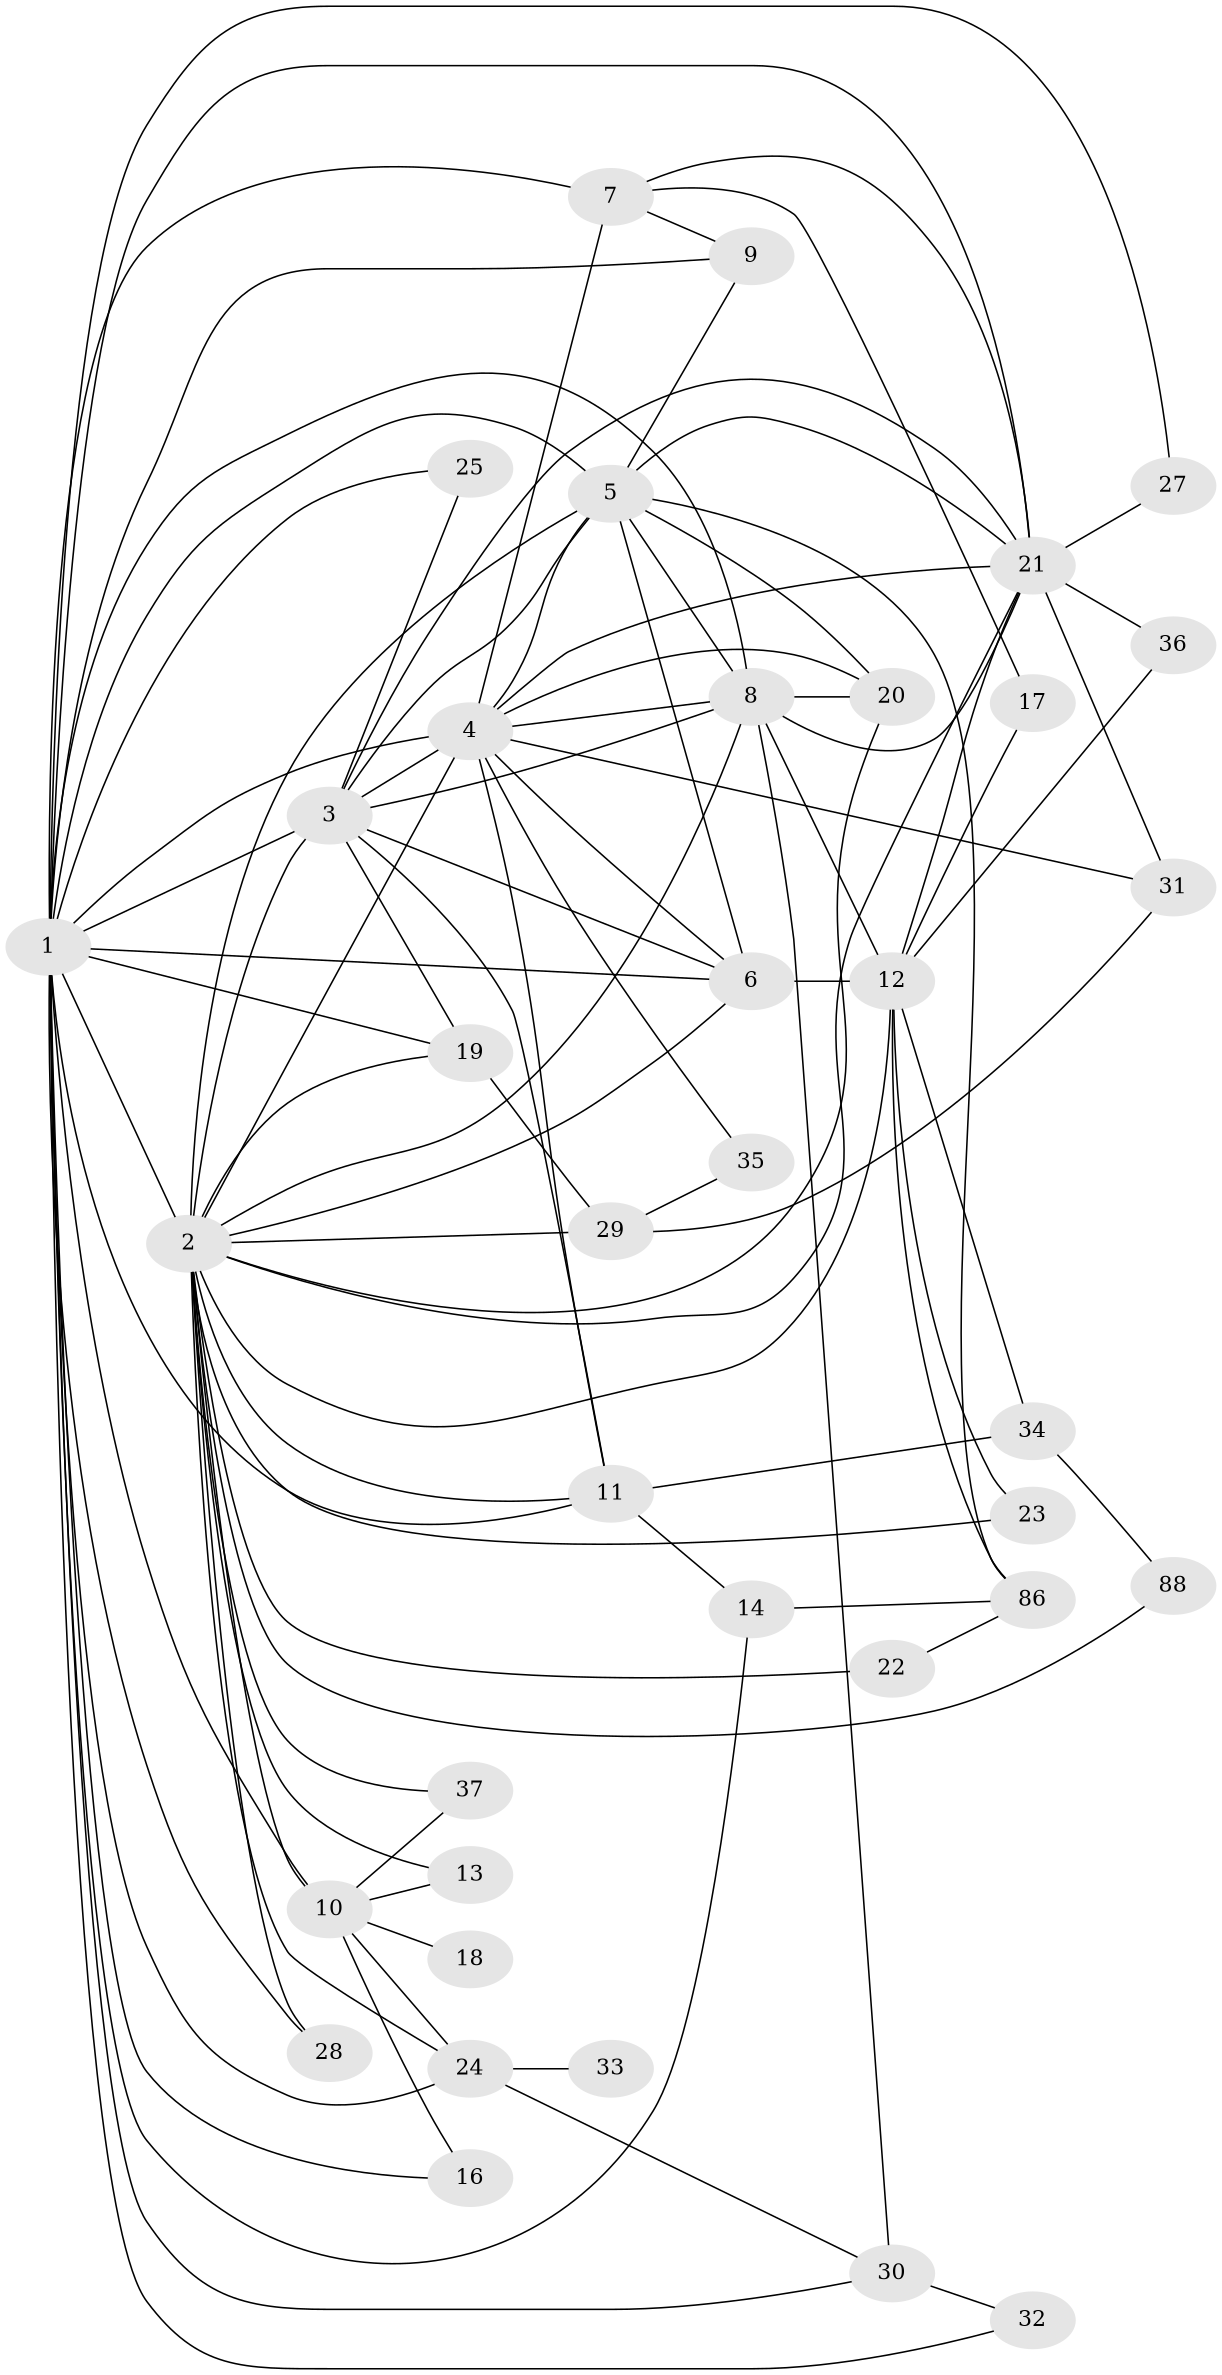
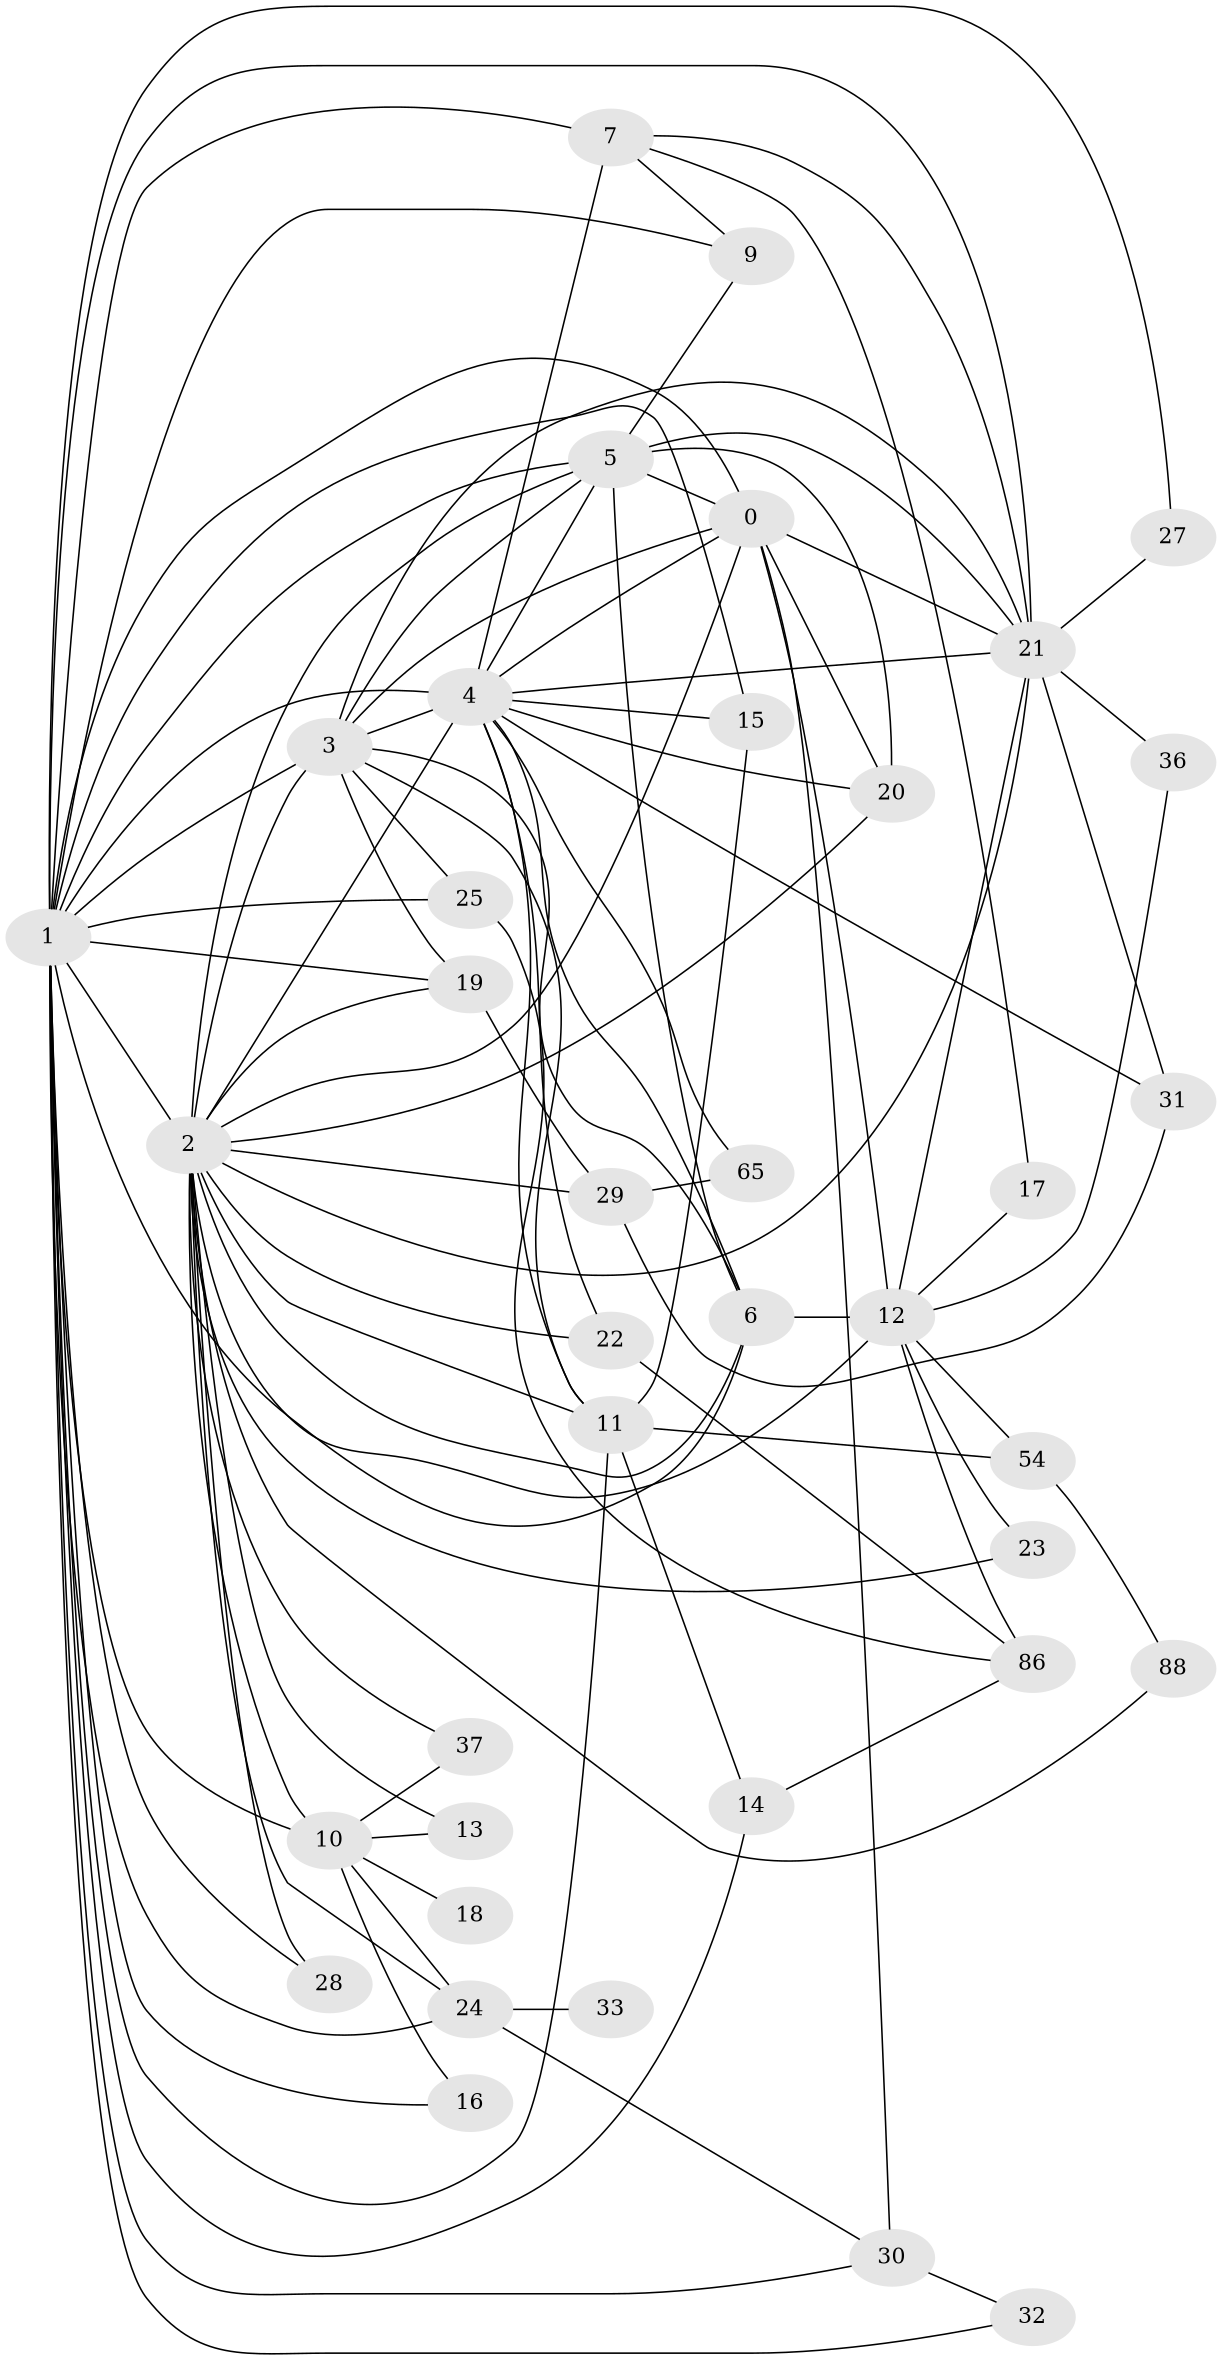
node "8": label "8" -> "0"
node "15": added
edge "5" -- "86": now "25" -- "86"
node "35": label "35" -> "65"
edge "4" -- "22": added
node "34": label "34" -> "54"
